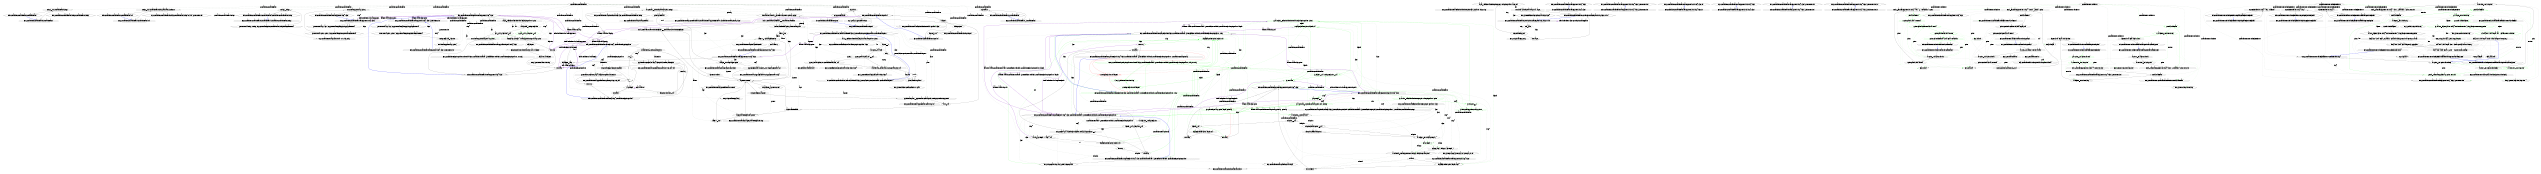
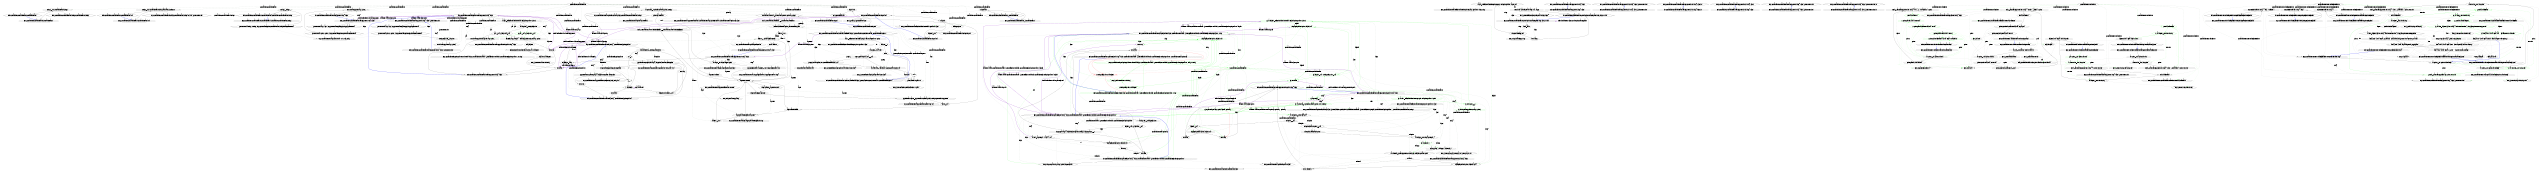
node "Entry Unk.Null": label "Entry Unk.Null" -> "Entry DoCoreTestForIndex.Null"
